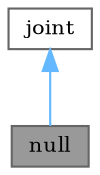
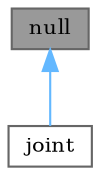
edge "null" -> "joint": reversed
